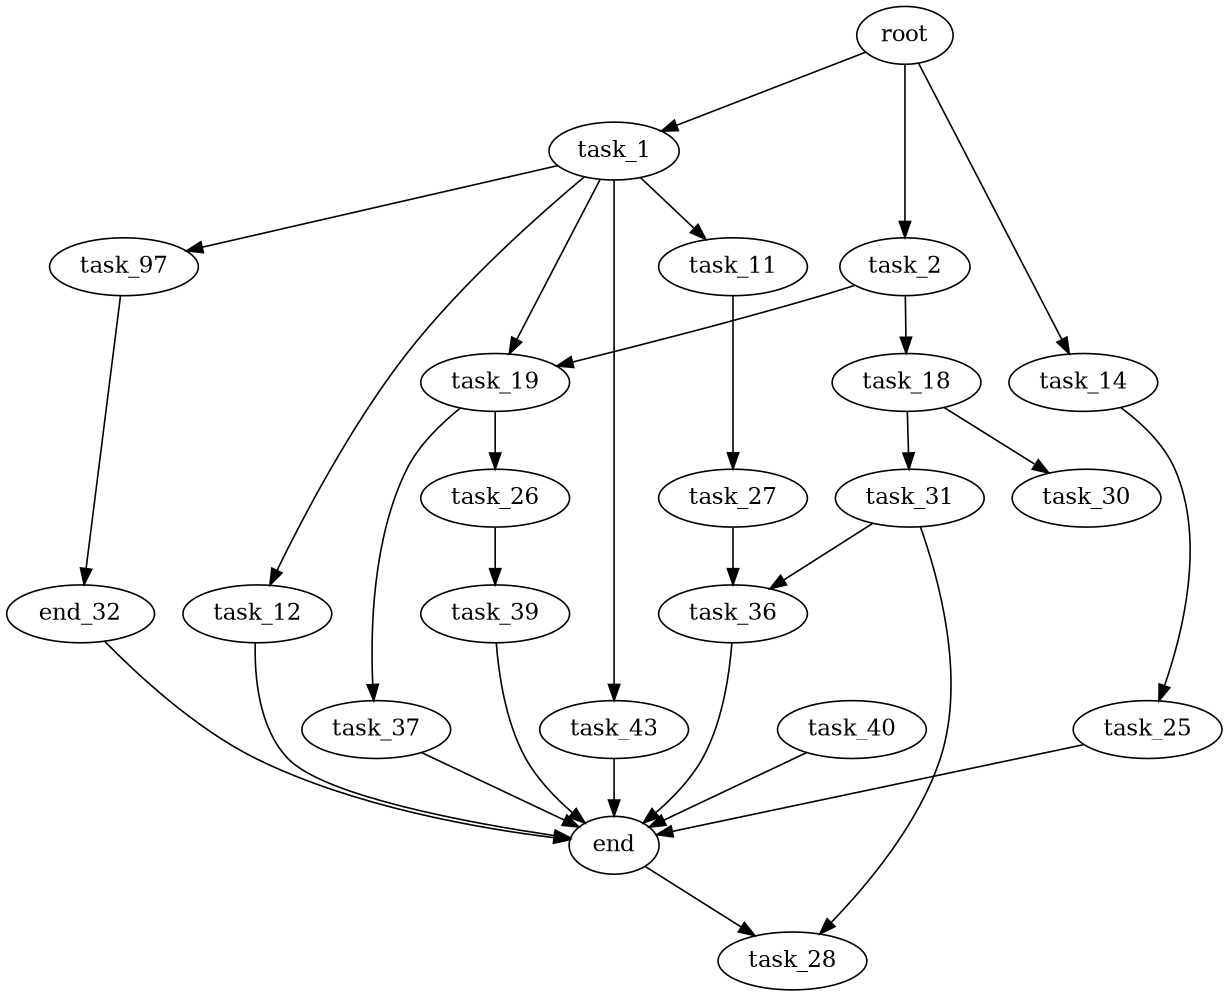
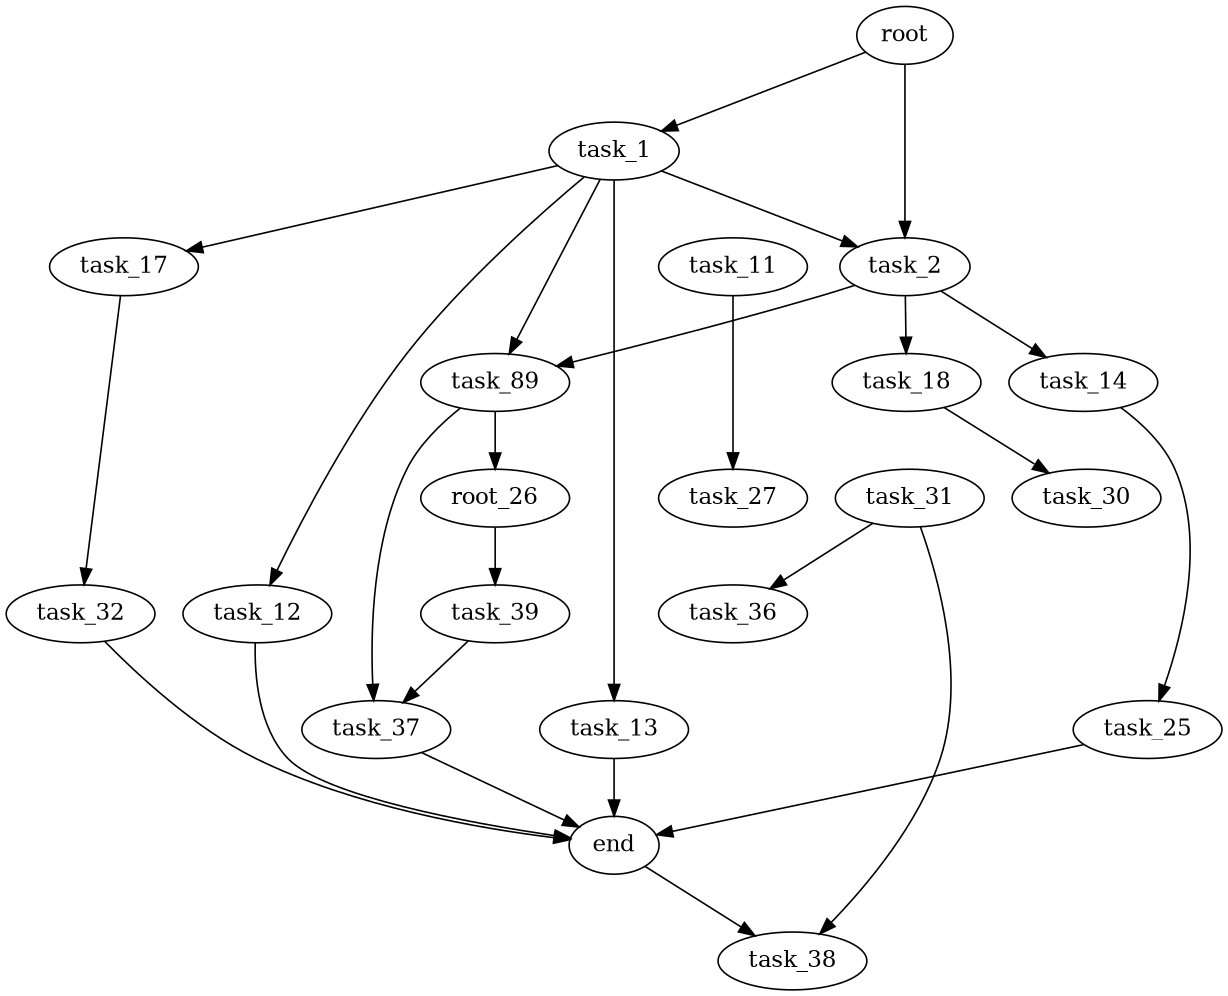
edge "root" -> "task_14": now "task_2" -> "task_14"
edge "task_1" -> "task_11": now "task_1" -> "task_2"
node "task_97": label "task_97" -> "task_17"
node "task_19": label "task_19" -> "task_89"
edge "task_18" -> "task_31": removed
node "task_26": label "task_26" -> "root_26"
edge "task_27" -> "task_36": removed
node "end_32": label "end_32" -> "task_32"
node "task_43": label "task_43" -> "task_13"
node "task_40": removed
edge "task_39" -> "end": now "task_39" -> "task_37"
edge "task_36" -> "end": removed
node "task_28": label "task_28" -> "task_38"
